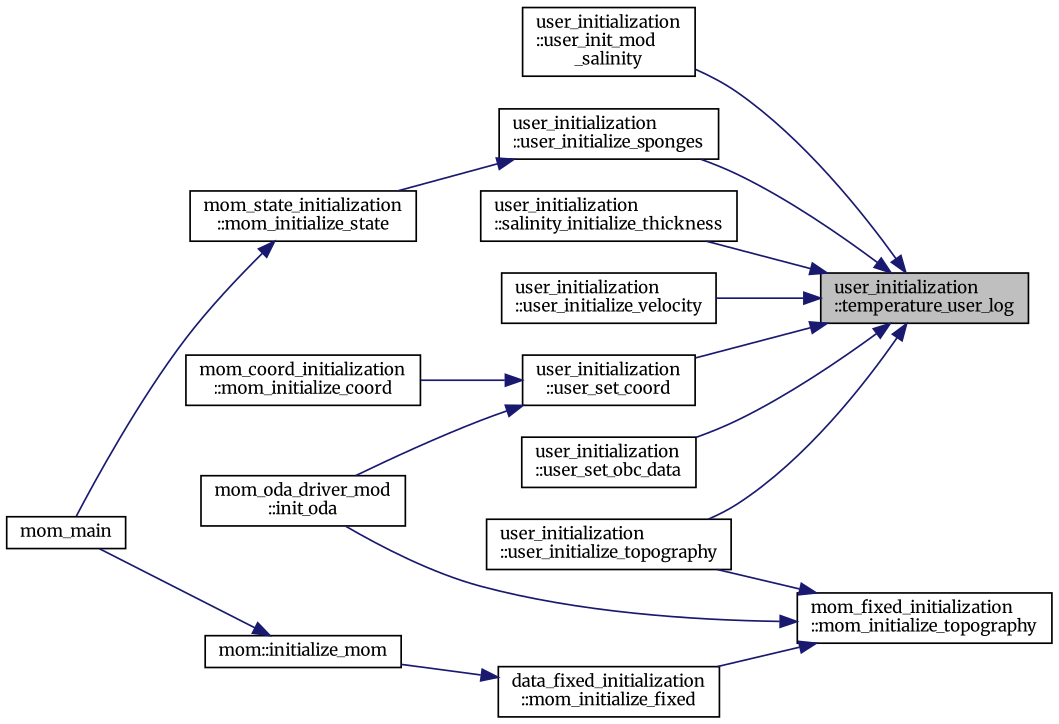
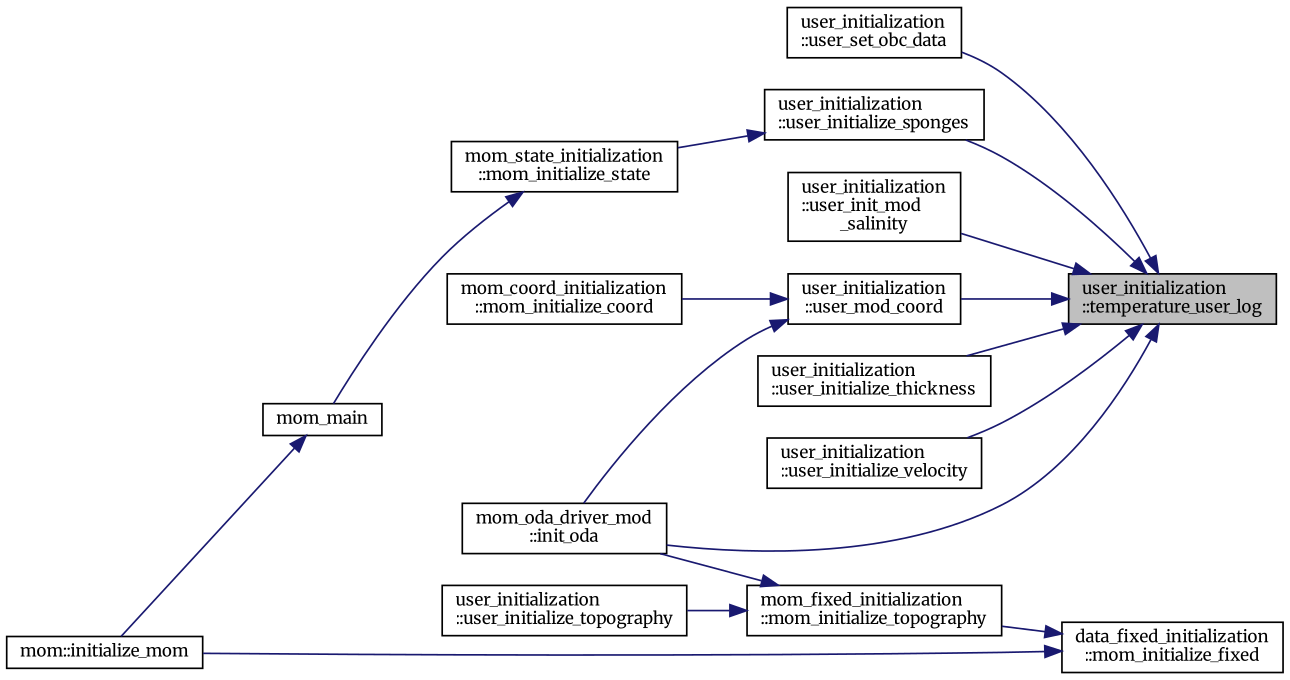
node "user_initialization ::salinity_initialize_thickness": label "user_initialization ::salinity_initialize_thickness" -> "user_initialization ::user_initialize_thickness"
node "user_initialization ::user_set_coord": label "user_initialization ::user_set_coord" -> "user_initialization ::user_mod_coord"
edge "user_initialization ::user_initialize_topography" -> "user_initialization ::temperature_user_log": now "mom_oda_driver_mod ::init_oda" -> "user_initialization ::temperature_user_log"
edge "mom_main" -> "mom::initialize_mom": reversed
edge "data_fixed_initialization ::mom_initialize_fixed" -> "mom_fixed_initialization ::mom_initialize_topography": reversed
